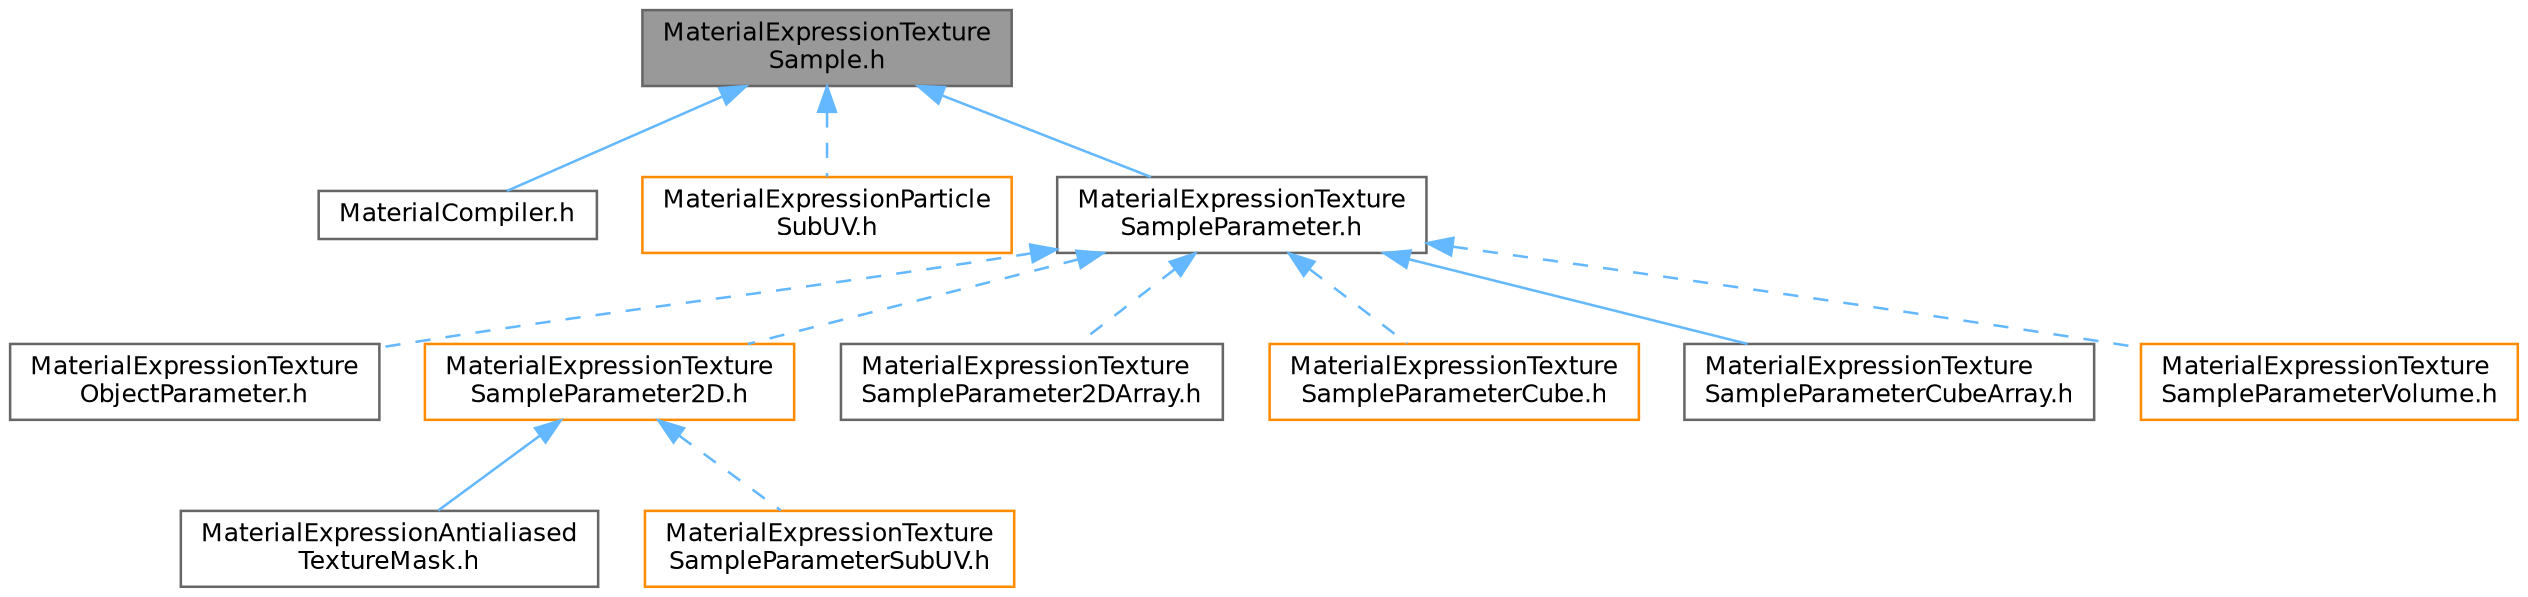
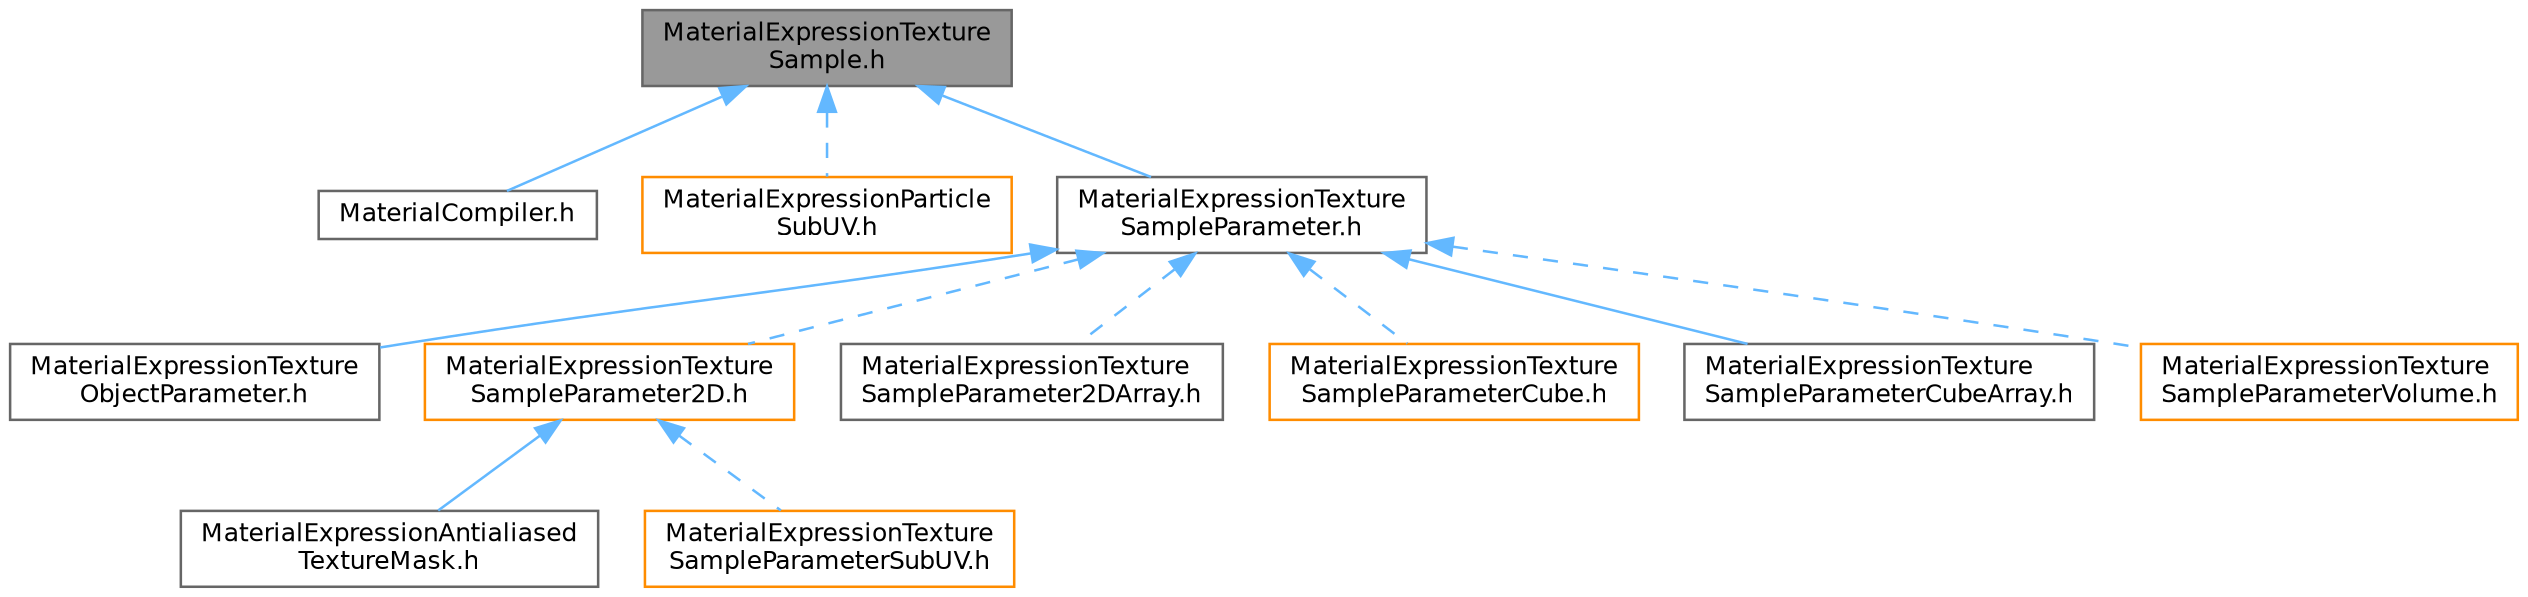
edge "MaterialExpressionTexture ObjectParameter.h" -> "MaterialExpressionTexture SampleParameter.h": style dashed -> solid
